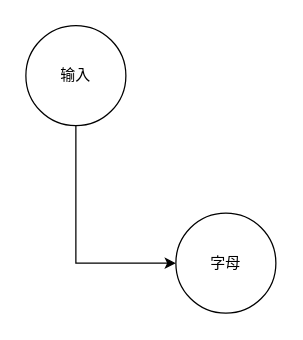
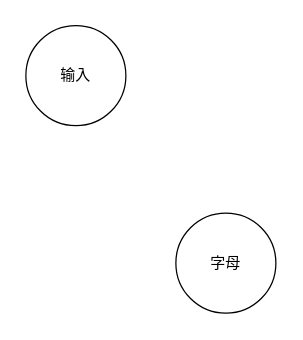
edge "输入" -> "字母": removed
